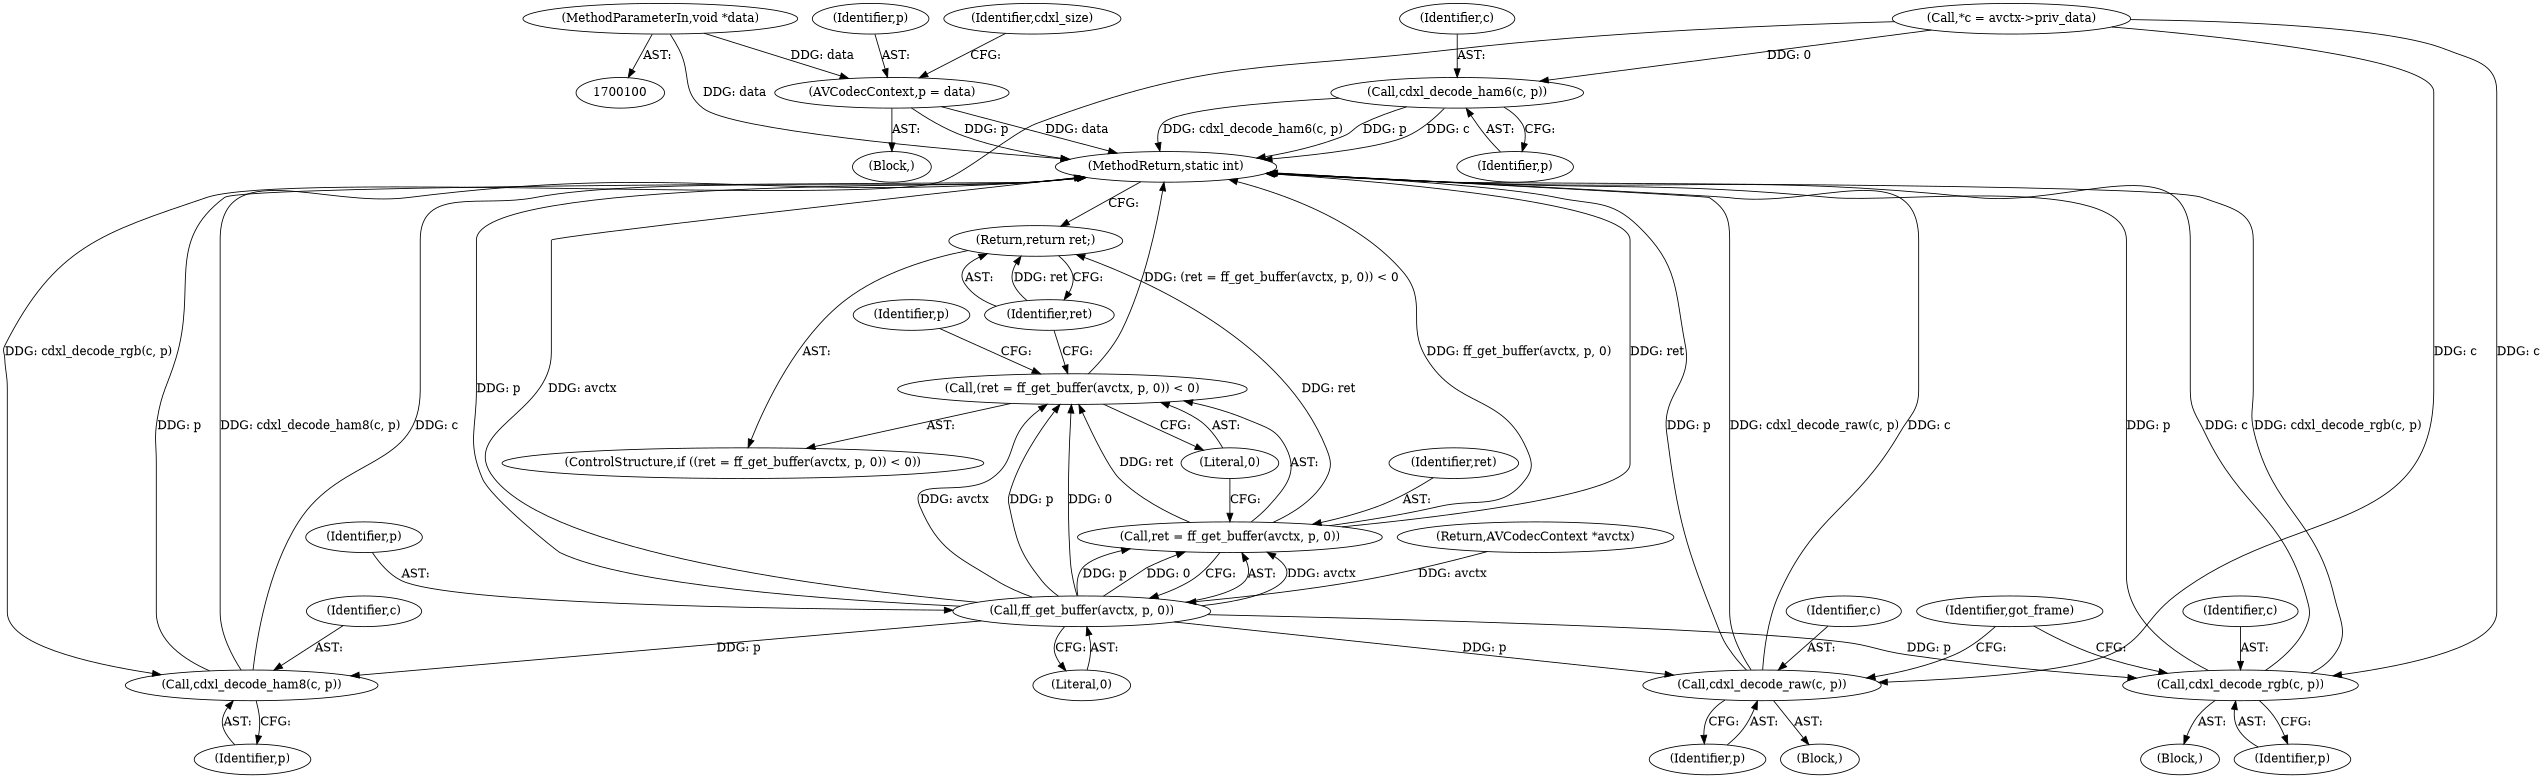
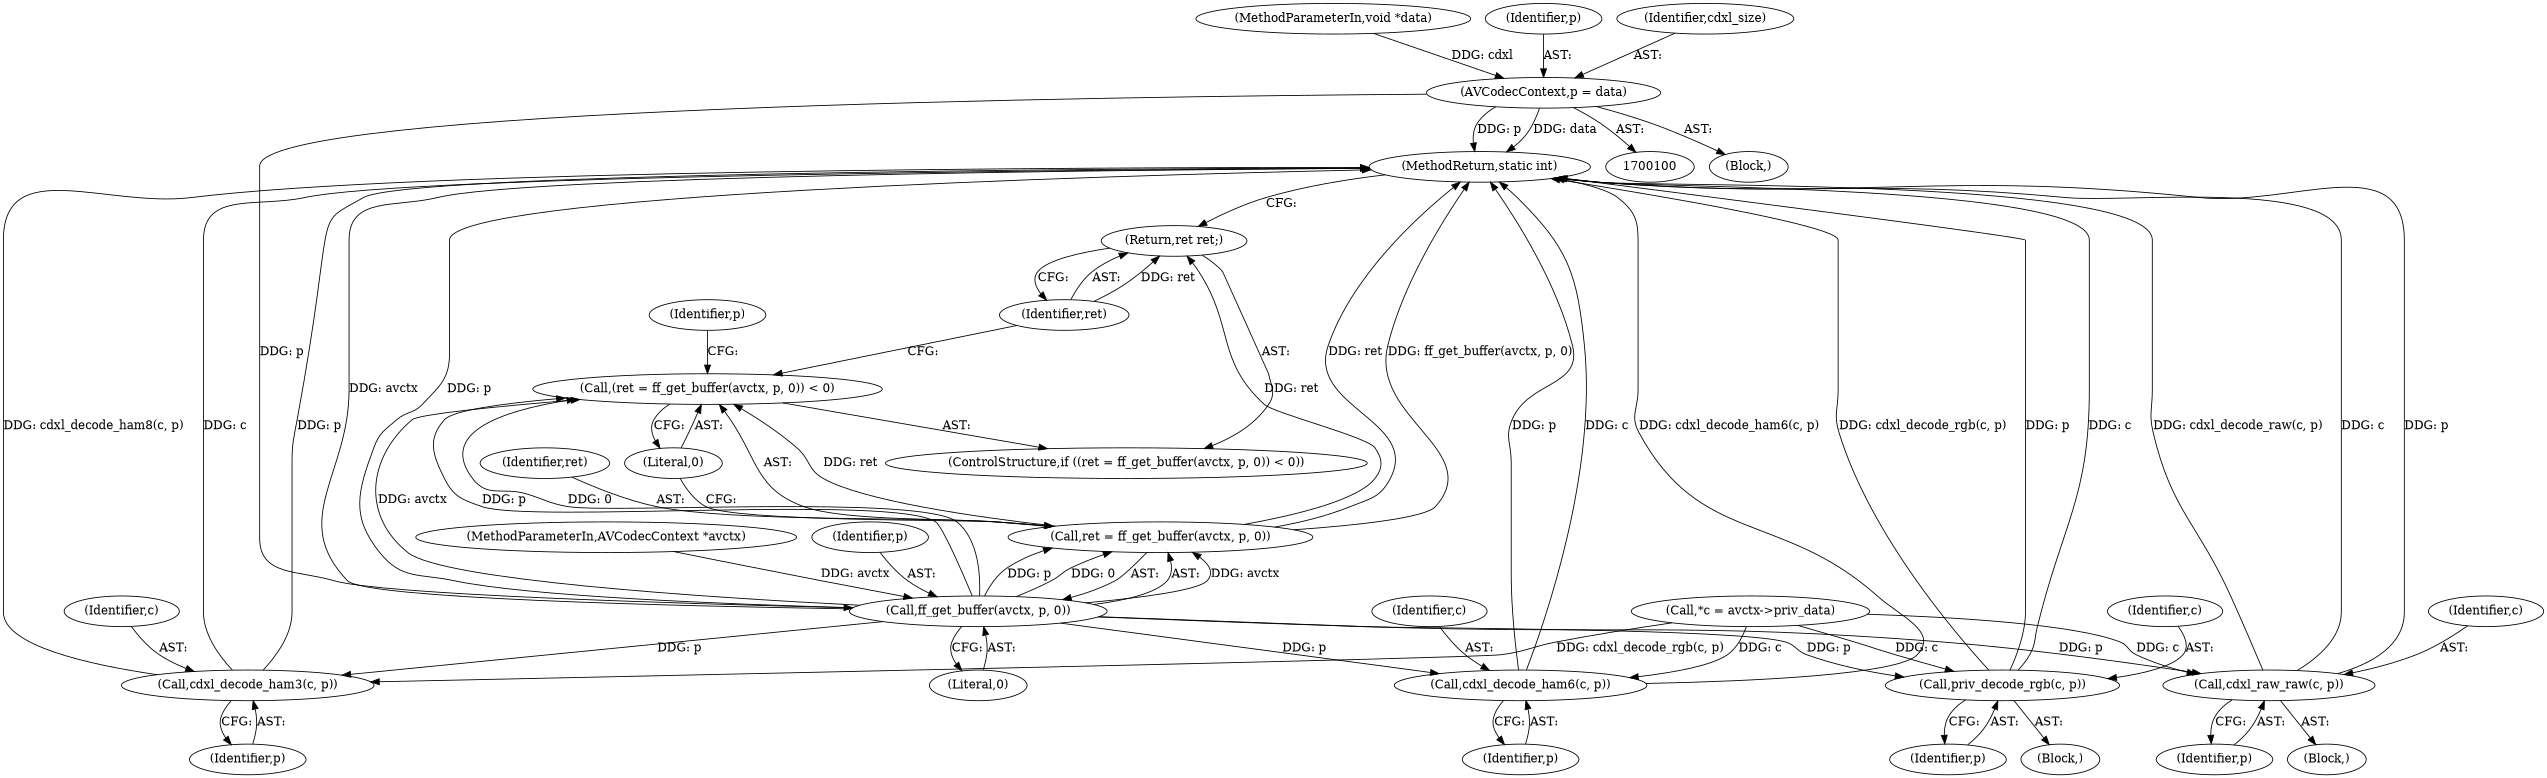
edge "(MethodParameterIn,void *data)" -> "1700100": now "(AVCodecContext,p = data)" -> "1700100"
edge "(MethodParameterIn,void *data)" -> "(AVCodecContext,p = data)": label "DDG: data" -> "DDG: cdxl"
edge "(Identifier,cdxl_size)" -> "(AVCodecContext,p = data)": label "CFG: " -> "AST: "
edge "(Call,*c = avctx->priv_data)" -> "(Call,cdxl_decode_ham6(c, p))": label "DDG: 0" -> "DDG: c"
edge "(MethodParameterIn,void *data)" -> "(MethodReturn,static int)": removed, label "DDG: data"
edge "(AVCodecContext,p = data)" -> "(Call,ff_get_buffer(avctx, p, 0))": added, label "DDG: p"
node "(Return,return ret;)": label "(Return,return ret;)" -> "(Return,ret ret;)"
edge "(Call,(ret = ff_get_buffer(avctx, p, 0)) < 0)" -> "(MethodReturn,static int)": removed, label "DDG: (ret = ff_get_buffer(avctx, p, 0)) < 0"
node "(Return,AVCodecContext *avctx)": label "(Return,AVCodecContext *avctx)" -> "(MethodParameterIn,AVCodecContext *avctx)"
edge "(Call,ret = ff_get_buffer(avctx, p, 0))" -> "(Call,ff_get_buffer(avctx, p, 0))": label "CFG: " -> "AST: "
node "(Identifier,got_frame)": removed
edge "(Call,ff_get_buffer(avctx, p, 0))" -> "(Call,cdxl_decode_ham6(c, p))": added, label "DDG: p"
node "(Call,cdxl_decode_ham8(c, p))": label "(Call,cdxl_decode_ham8(c, p))" -> "(Call,cdxl_decode_ham3(c, p))"
node "(Call,cdxl_decode_raw(c, p))": label "(Call,cdxl_decode_raw(c, p))" -> "(Call,cdxl_raw_raw(c, p))"
node "(Call,cdxl_decode_rgb(c, p))": label "(Call,cdxl_decode_rgb(c, p))" -> "(Call,priv_decode_rgb(c, p))"
